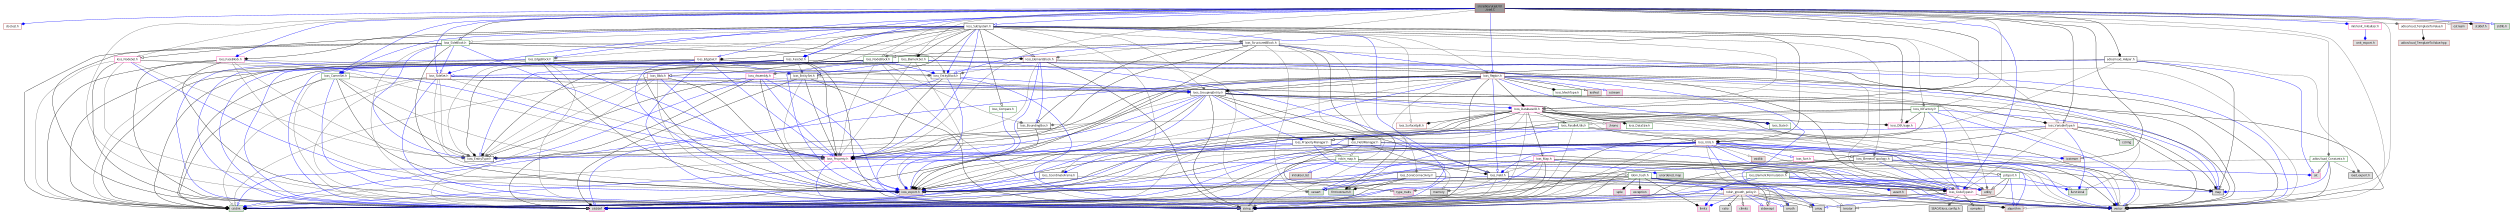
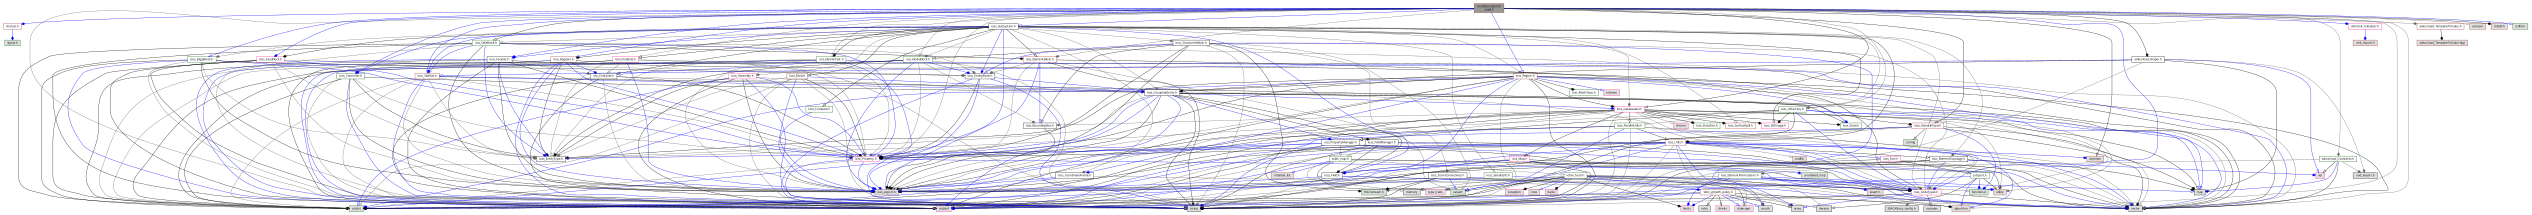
node "signal.h": added
node "iosfwd": removed
node "Ioss_SerializeIO.h": added
node "new": added
